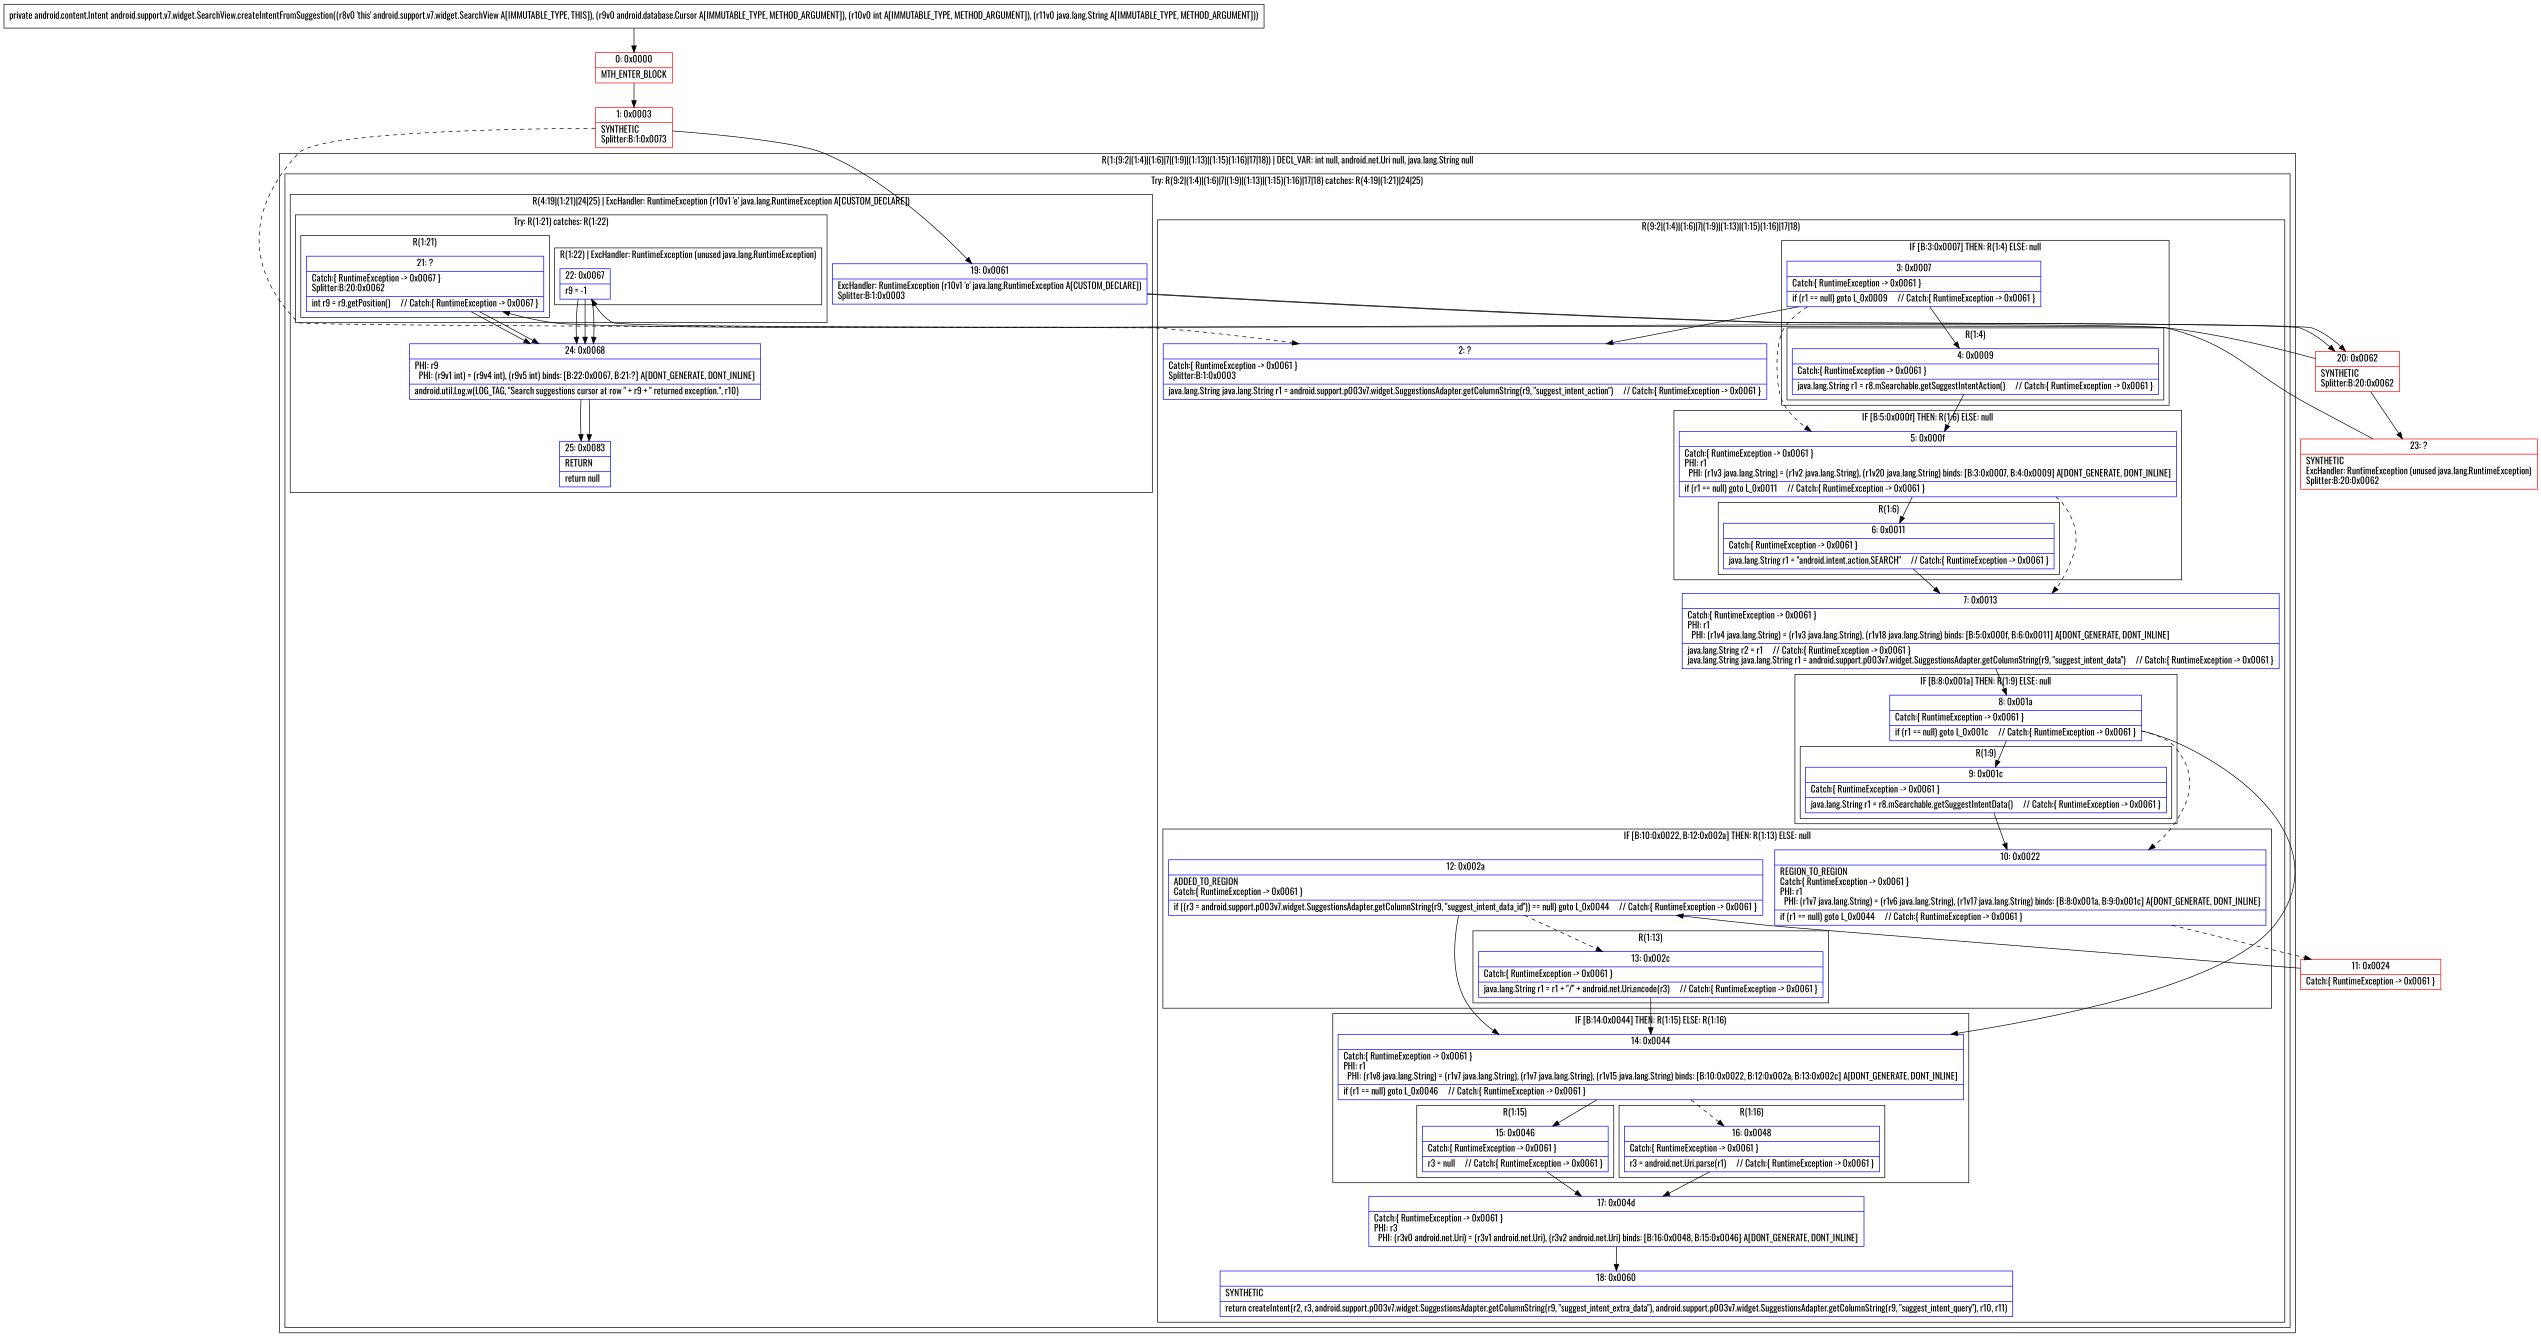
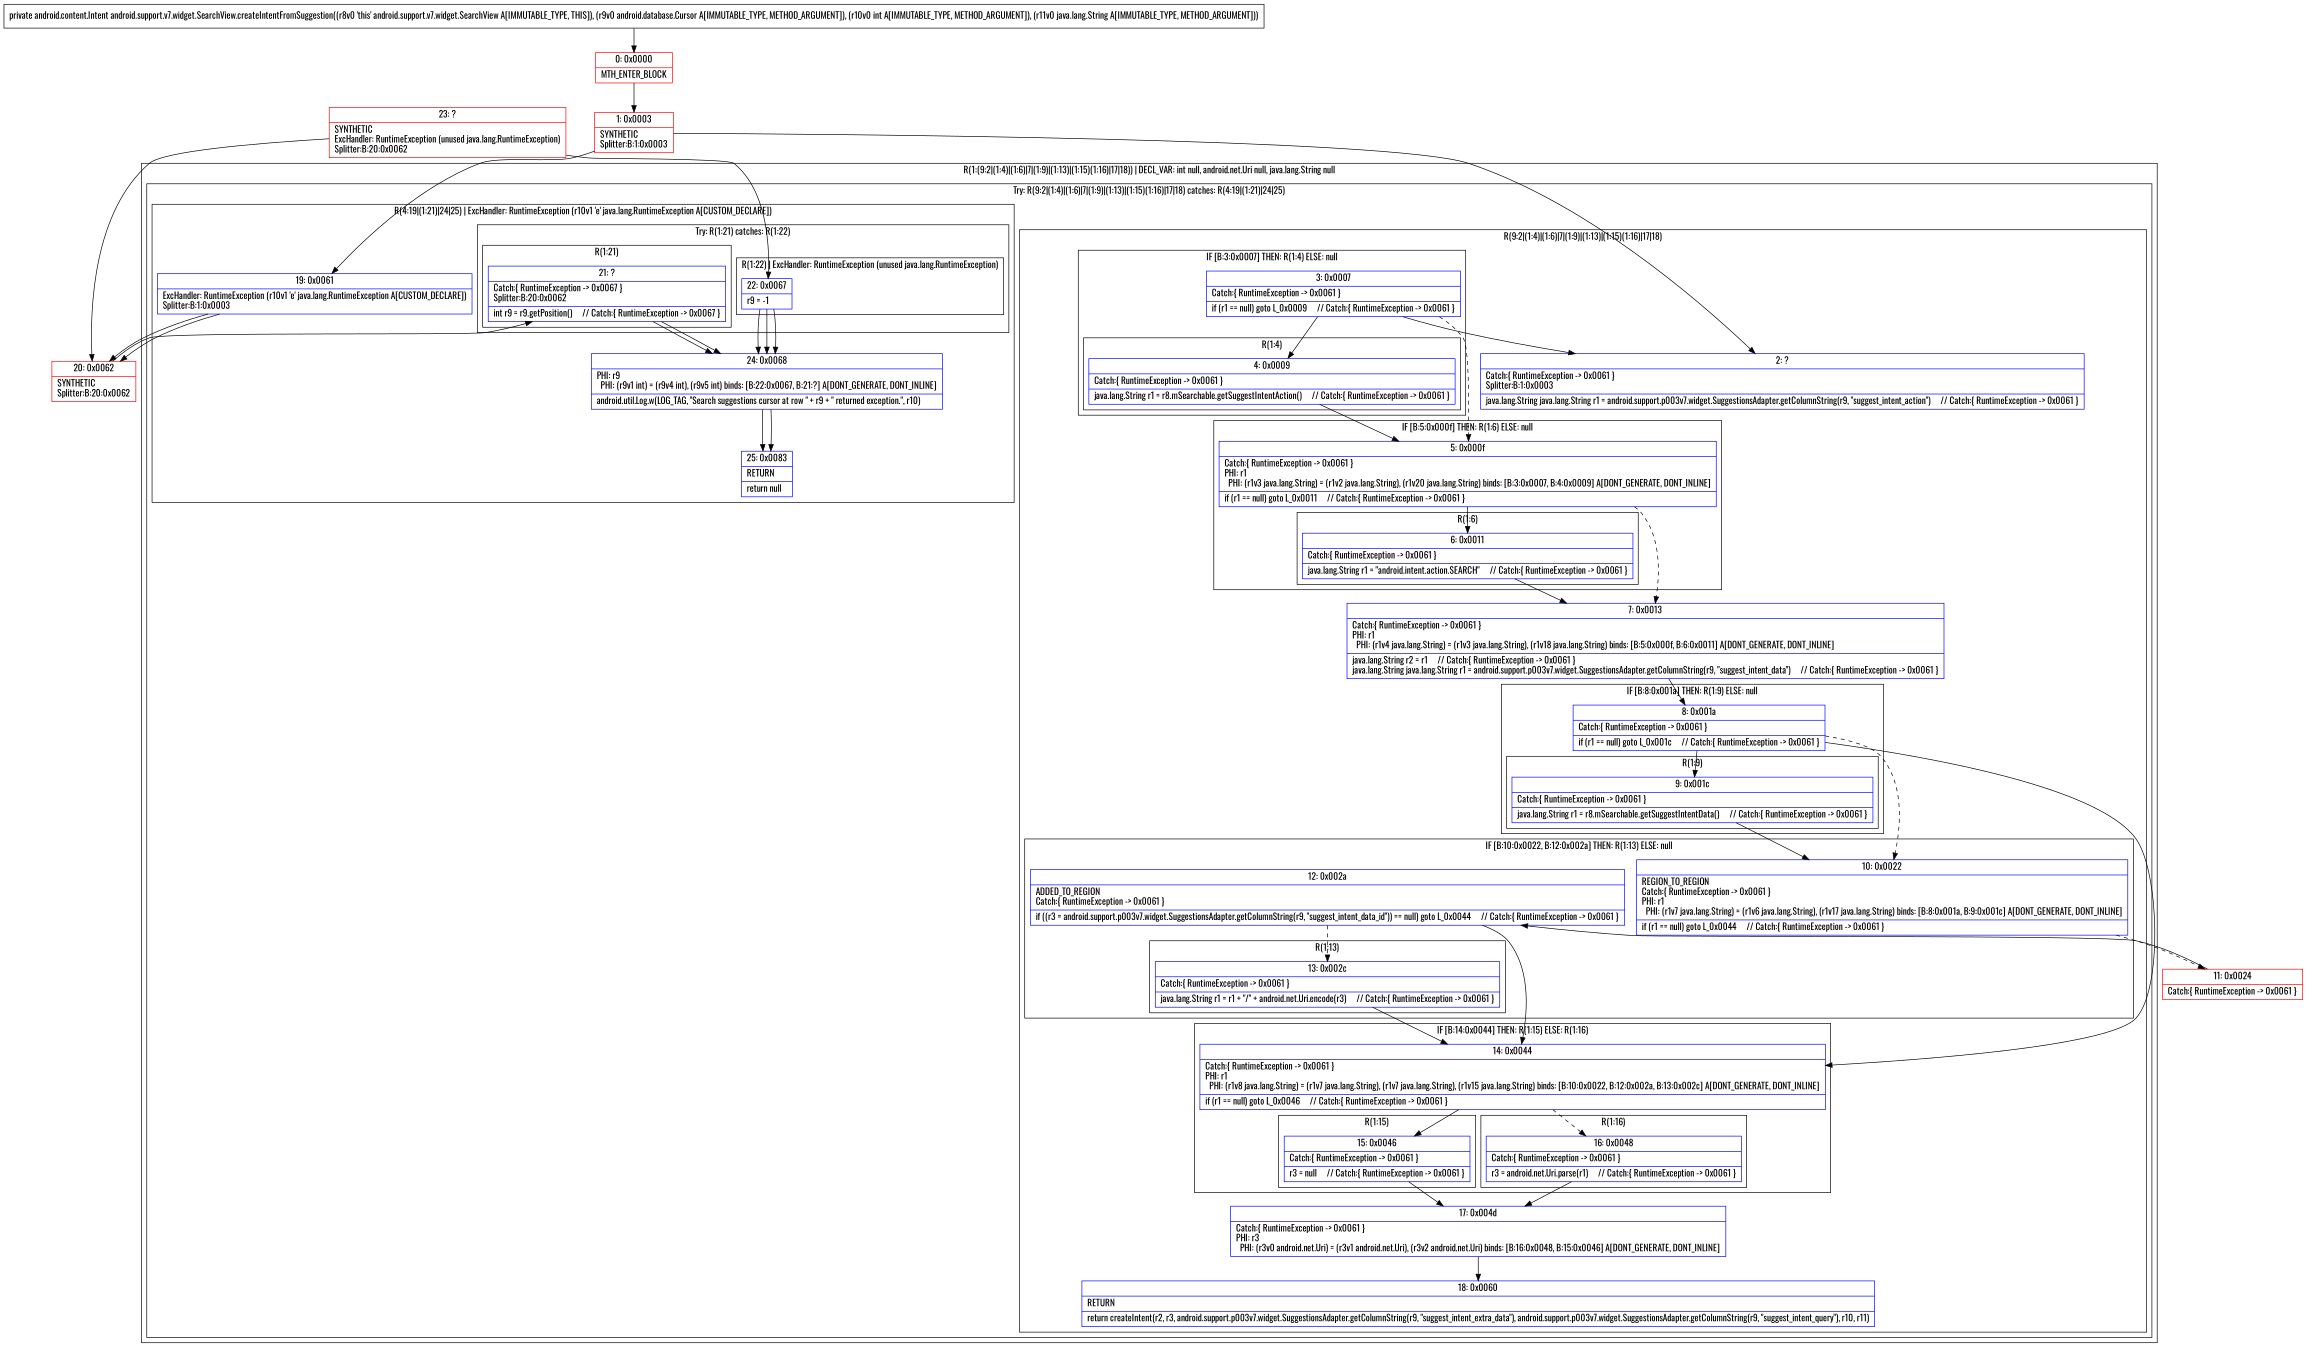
node "1: 0x0003": text "Splitter:B:1:0x0073" -> "Splitter:B:1:0x0003"
edge "1: 0x0003" -> "2: ?": style dashed -> solid
edge "20: 0x0062" -> "23: ?": reversed
node "18: 0x0060": text "SYNTHETIC" -> "RETURN"
